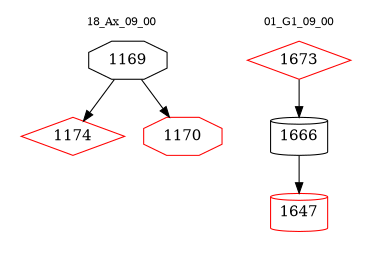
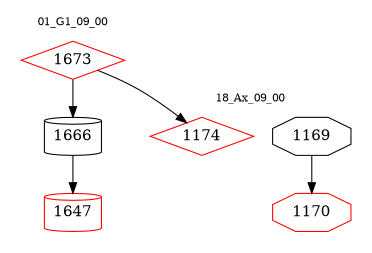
edge "1169" -> "1174": now "1673" -> "1174"
